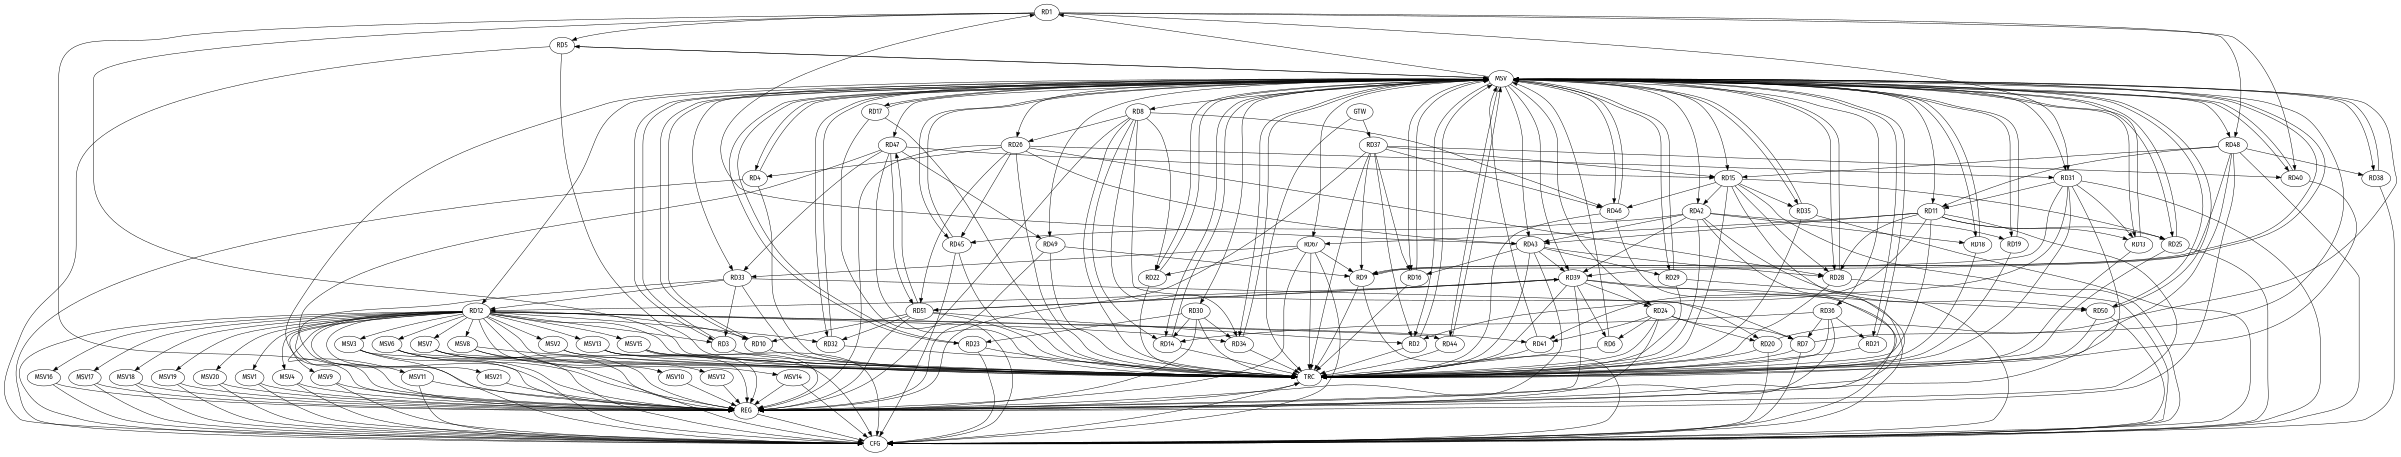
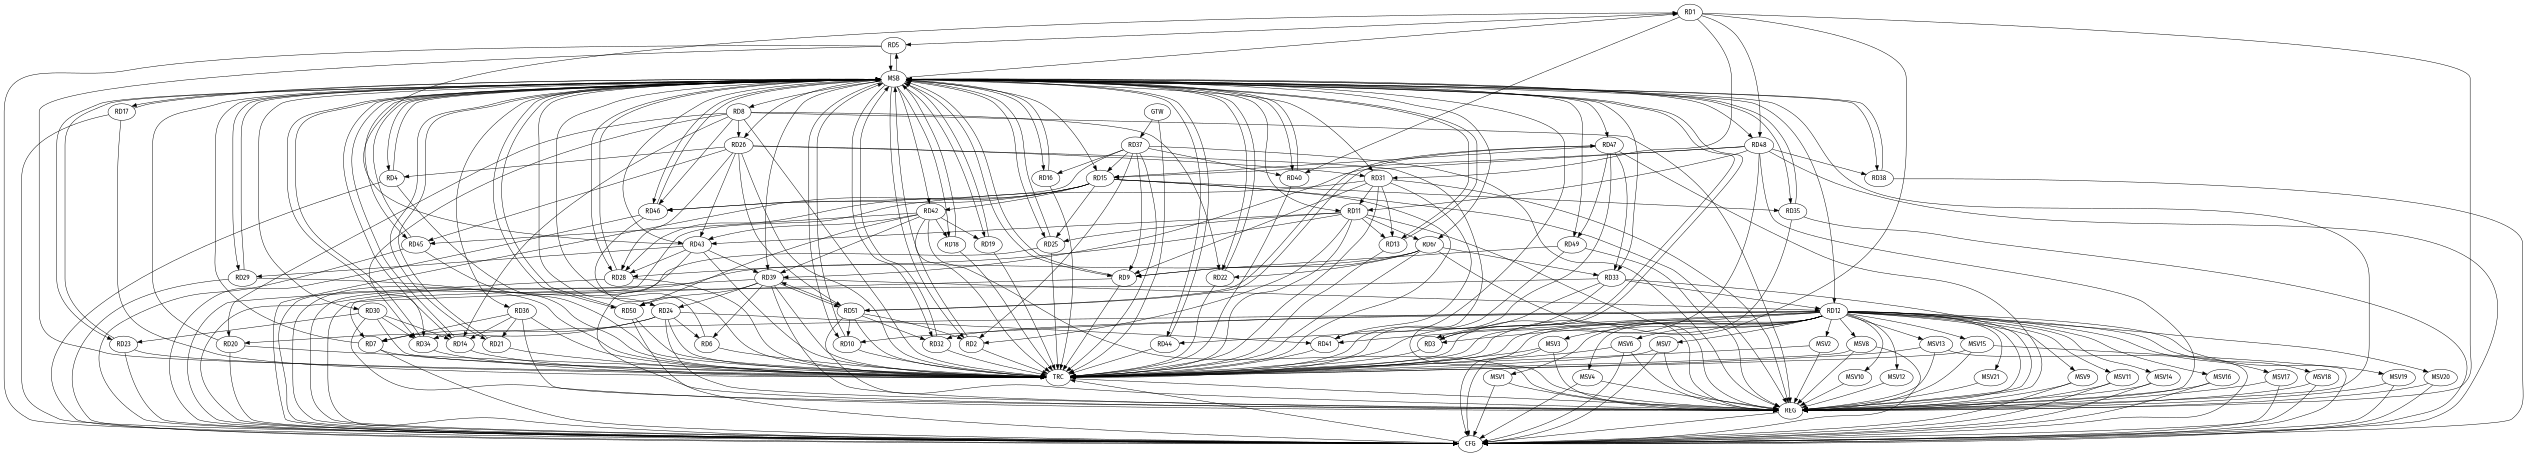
node "MSV": label "MSV" -> "MSB"
edge "RD43" -> "RD16": removed
